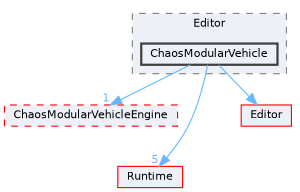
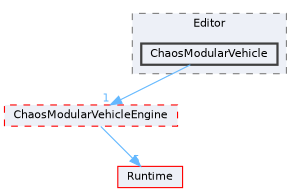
edge "ChaosModularVehicle" -> "Runtime": now "ChaosModularVehicleEngine" -> "Runtime"
node "Editor": removed
